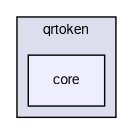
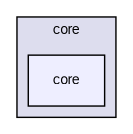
cluster "qrtoken": label "qrtoken" -> "core"
